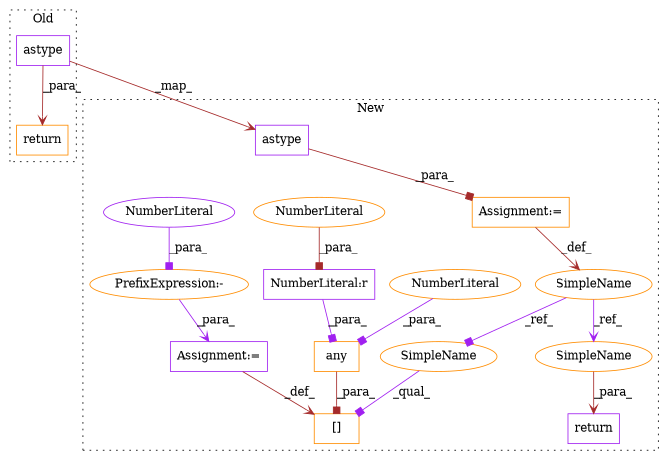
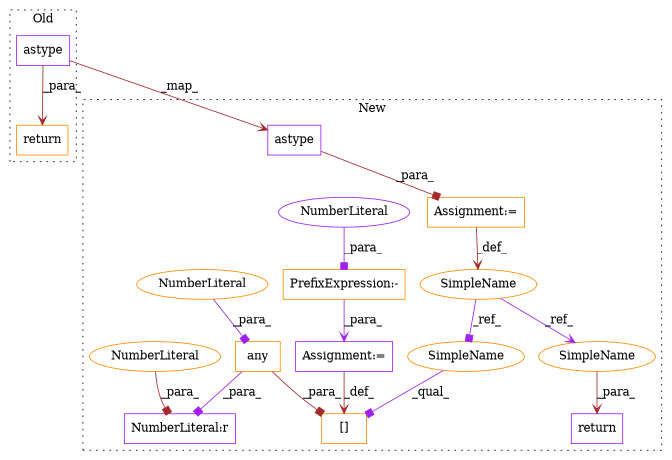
node "PrefixExpression:-": shape ellipse -> box
edge "NumberLiteral:r" -> "any": reversed
